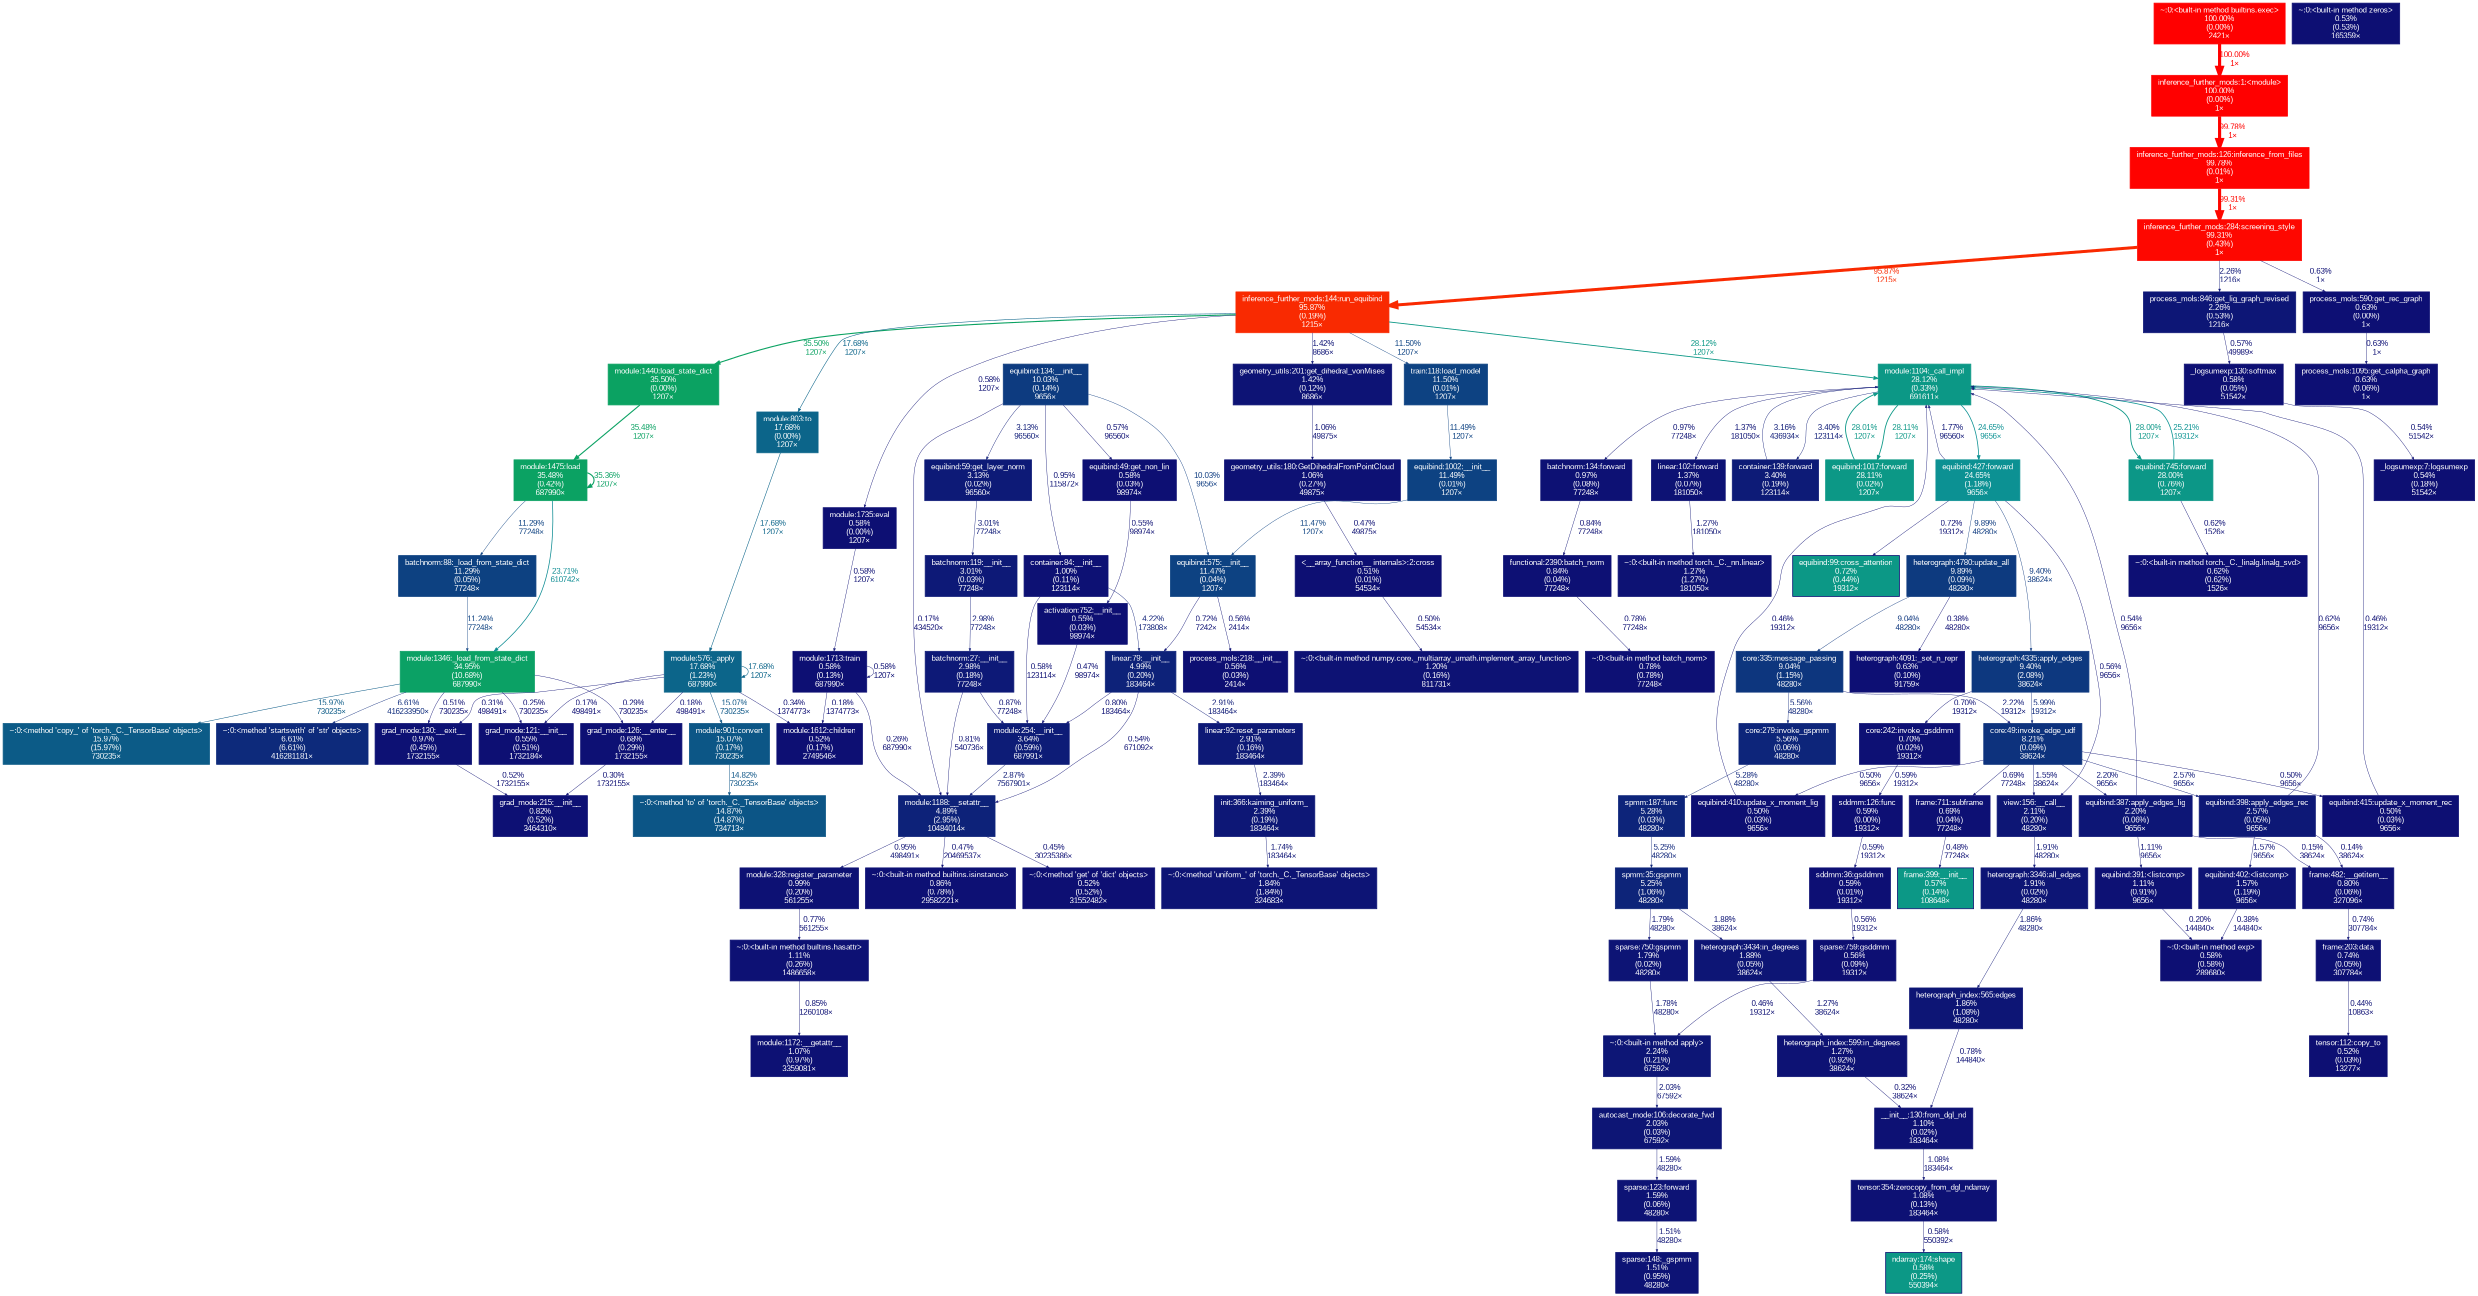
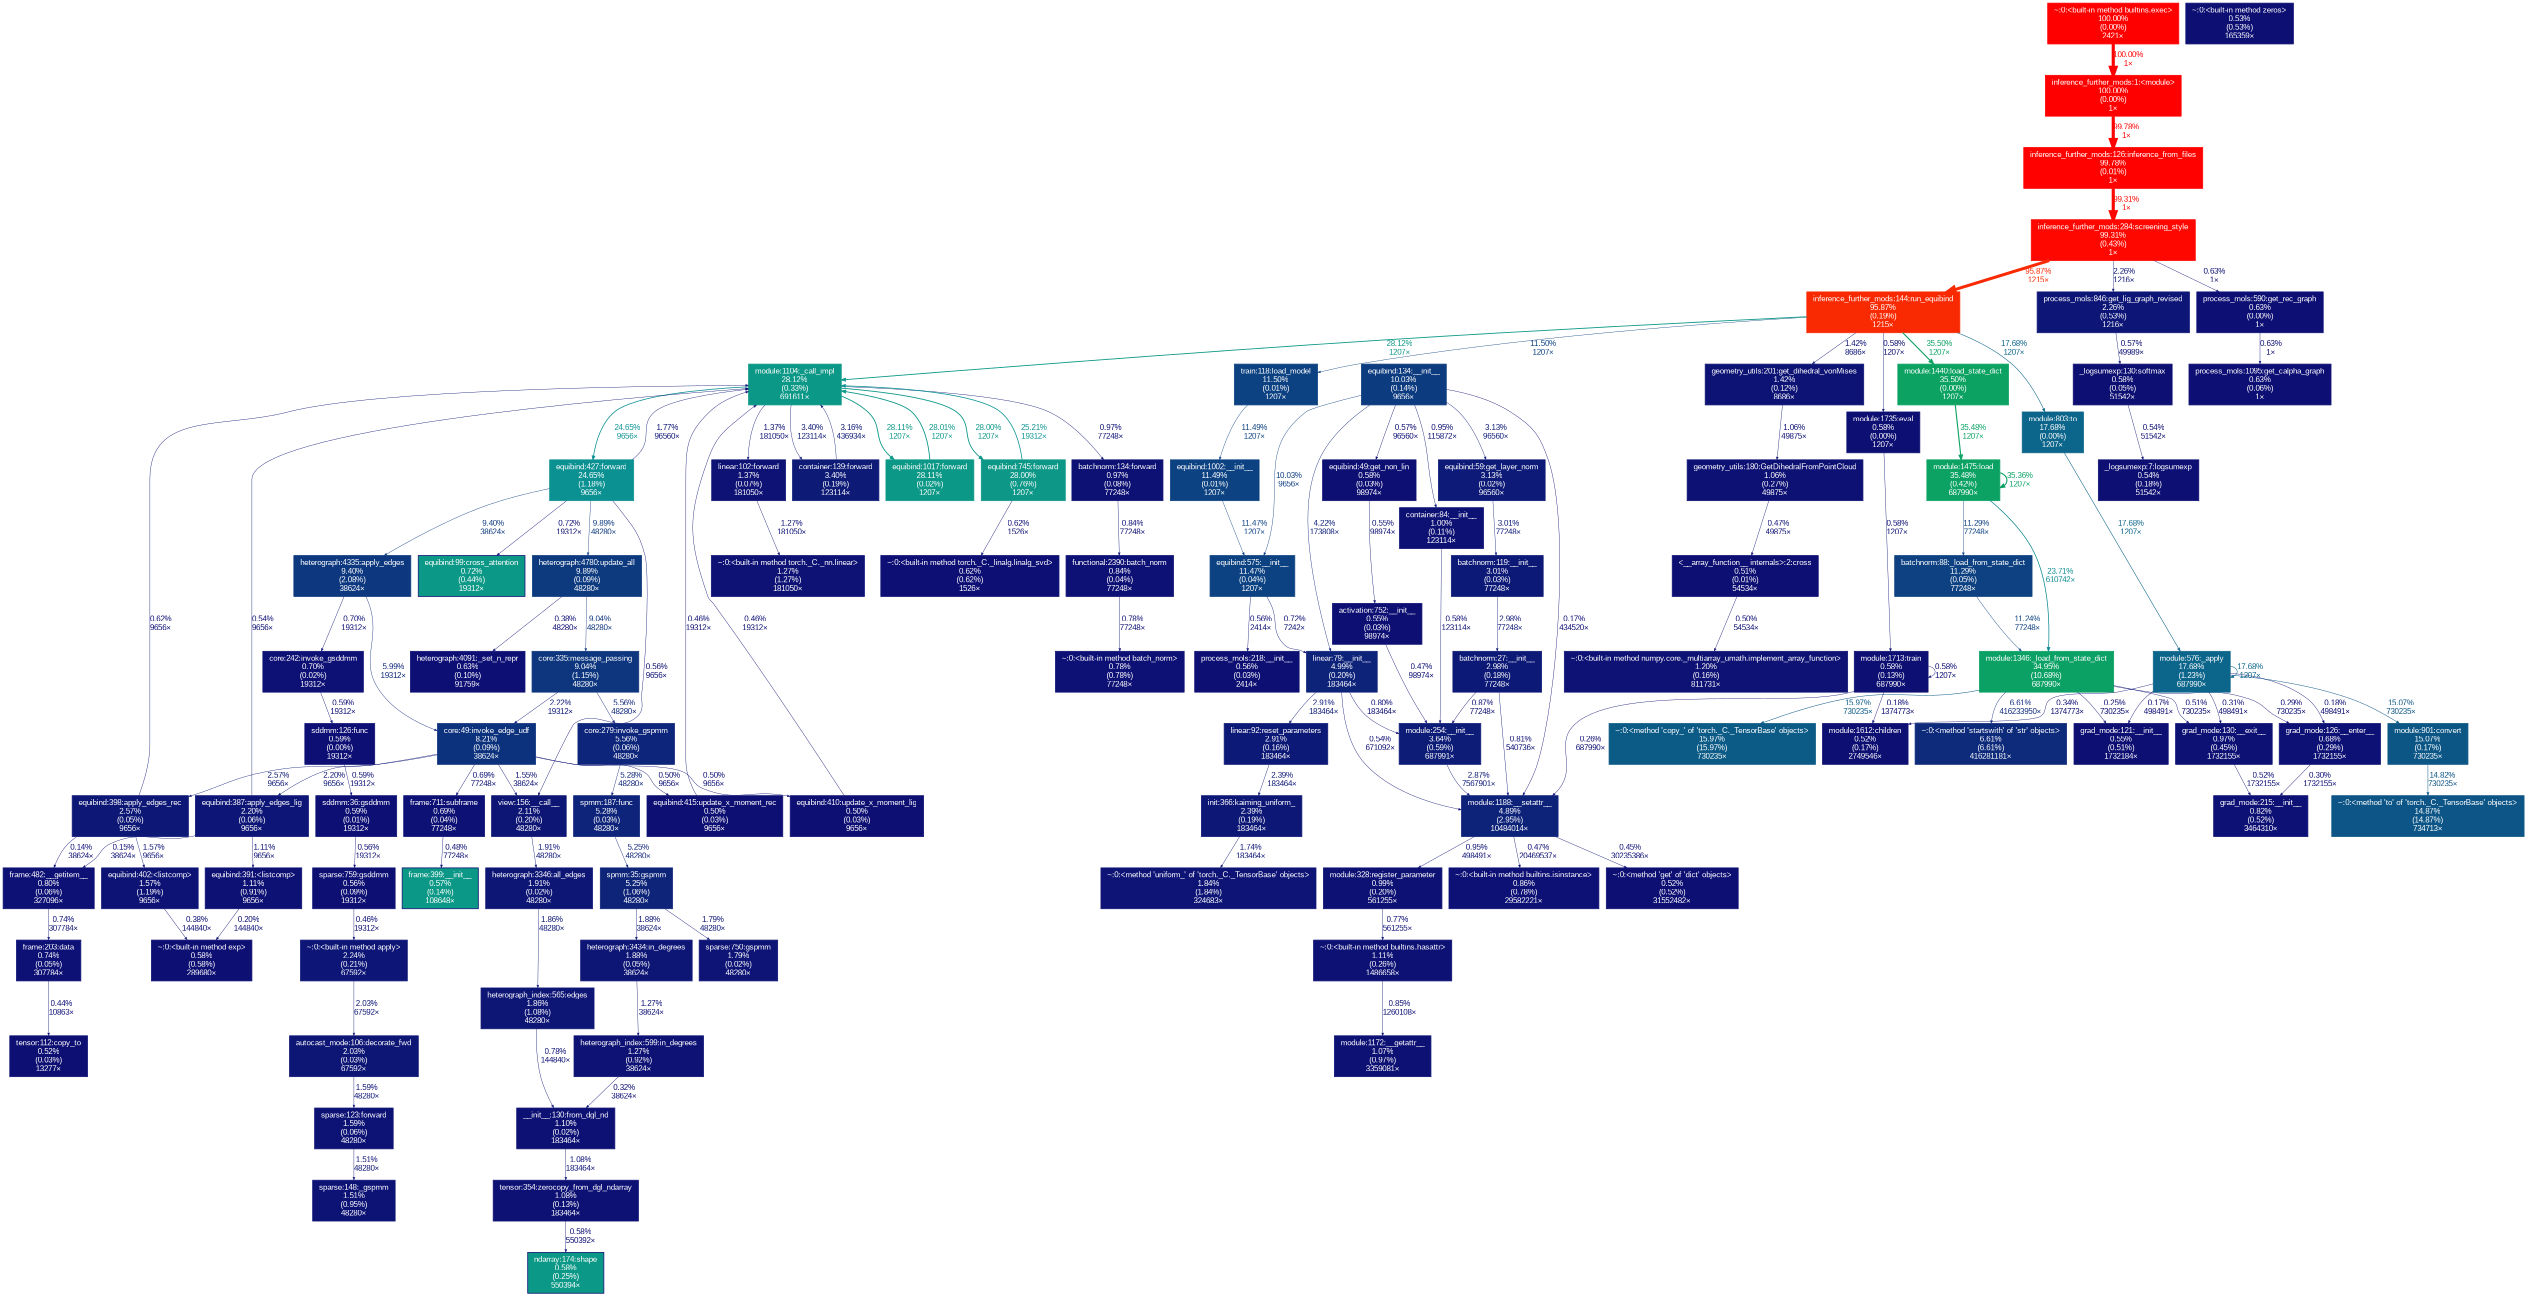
edge "container:84:__init__ 1.00% (0.11%) 123114×" -> "linear:79:__init__ 4.99% (0.20%) 183464×": now "equibind:134:__init__ 10.03% (0.14%) 9656×" -> "linear:79:__init__ 4.99% (0.20%) 183464×"
edge "sparse:750:gspmm 1.79% (0.02%) 48280×" -> "~:0:<built-in method apply> 2.24% (0.21%) 67592×": removed, label "1.78% 48280×"
